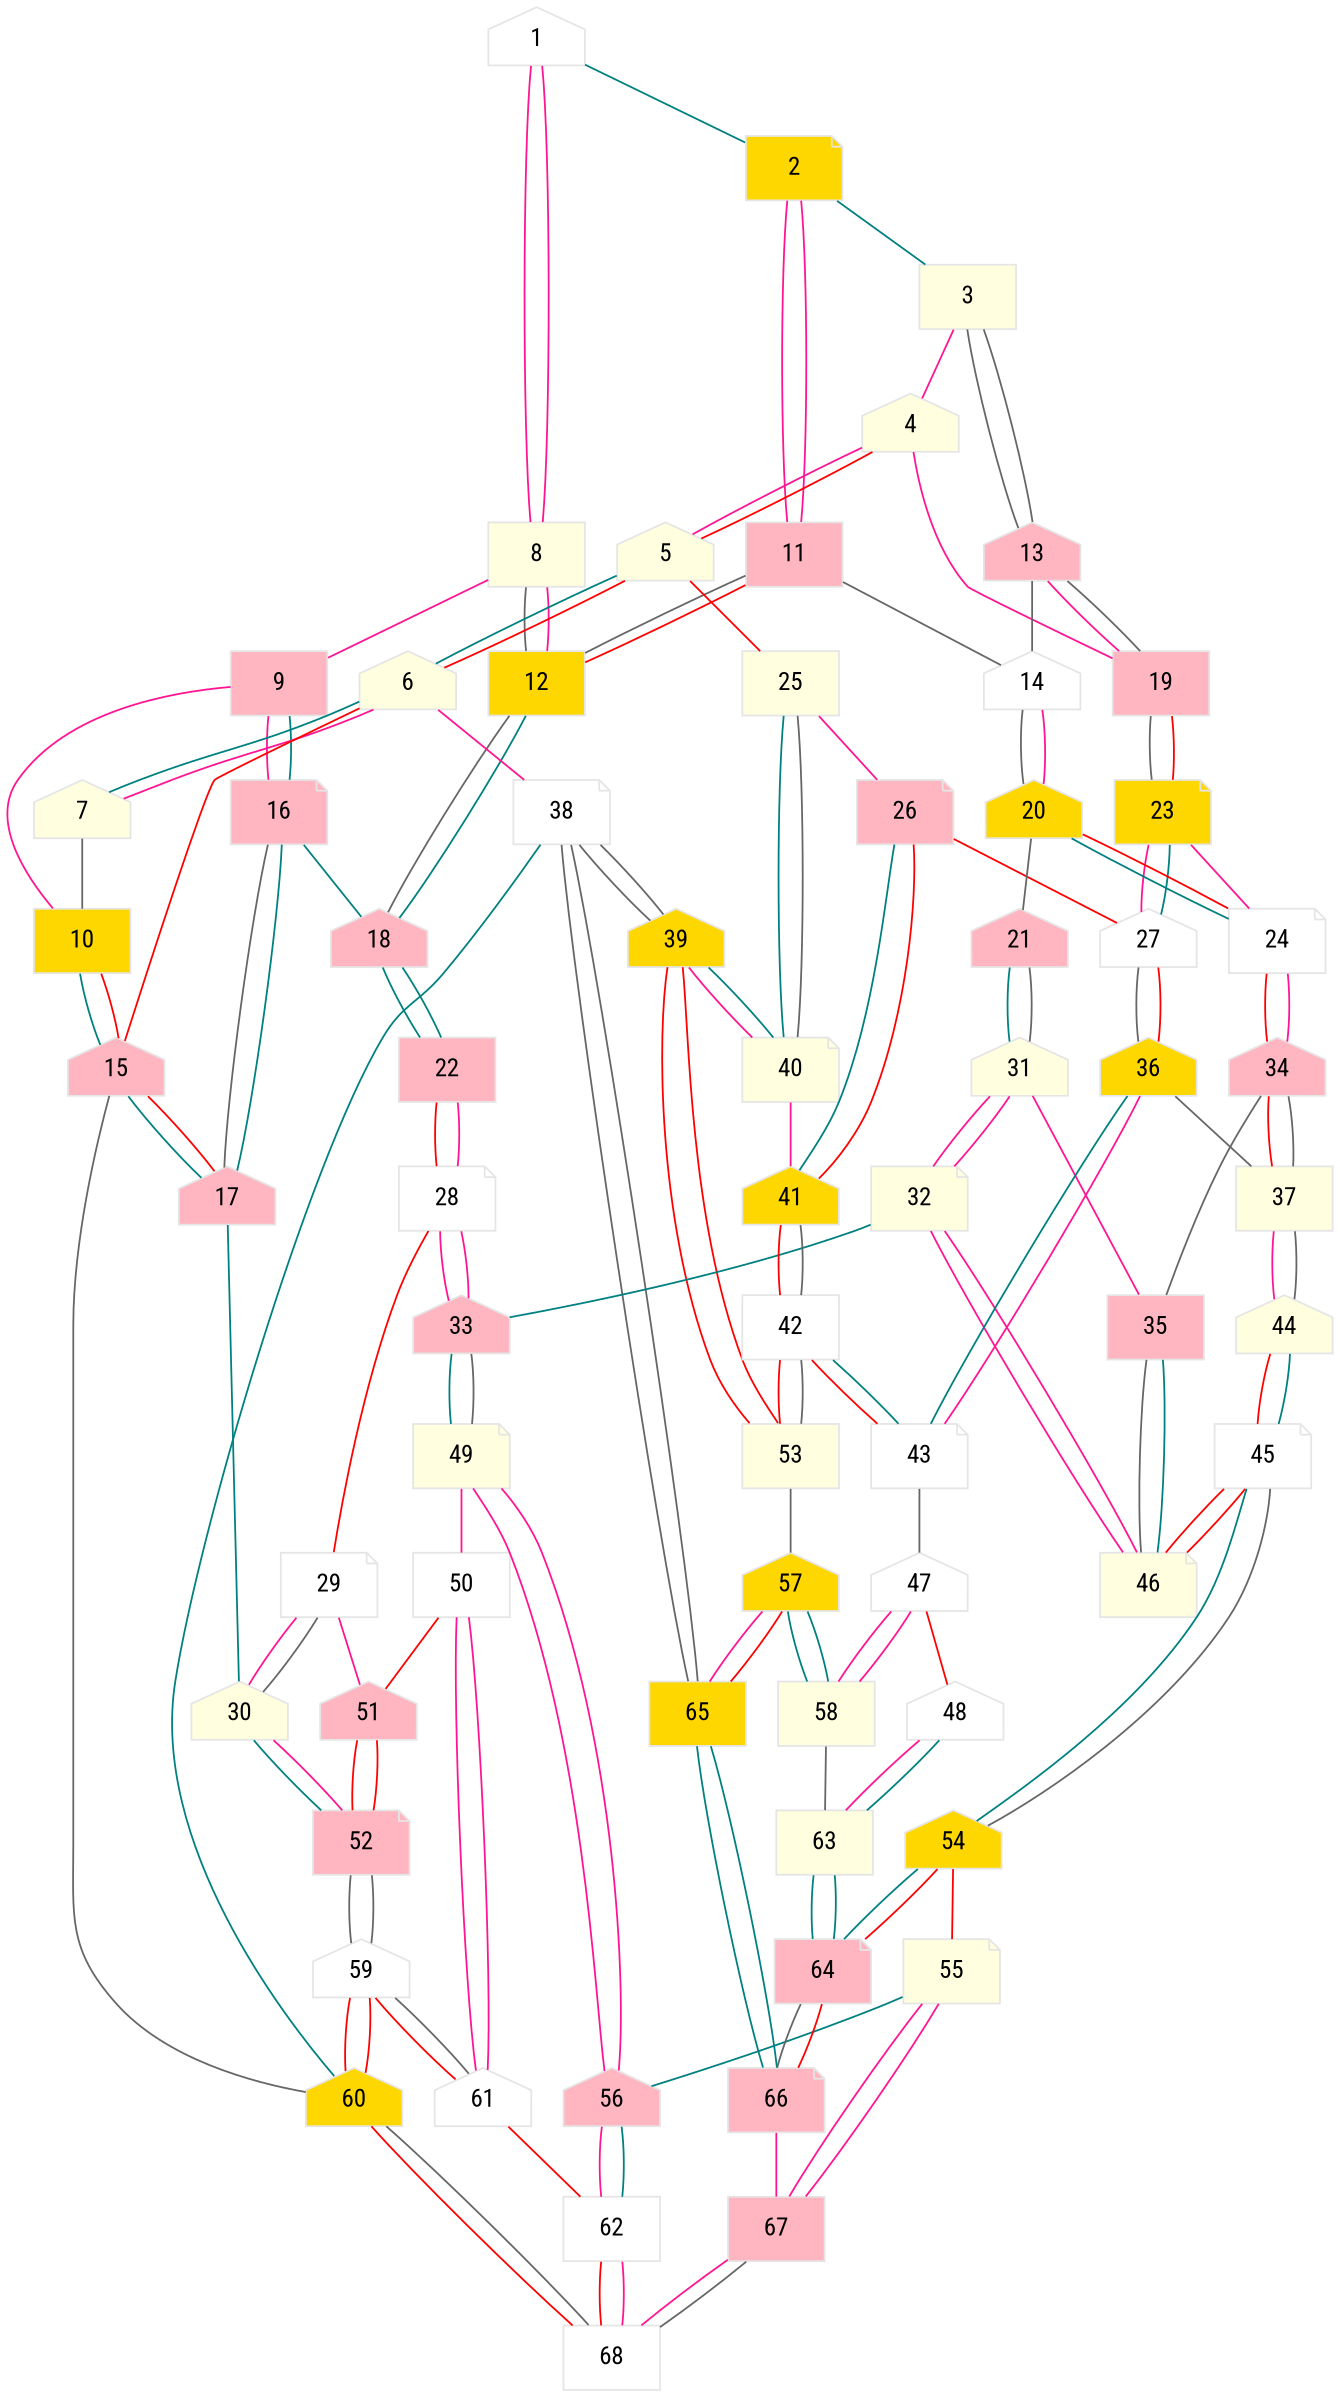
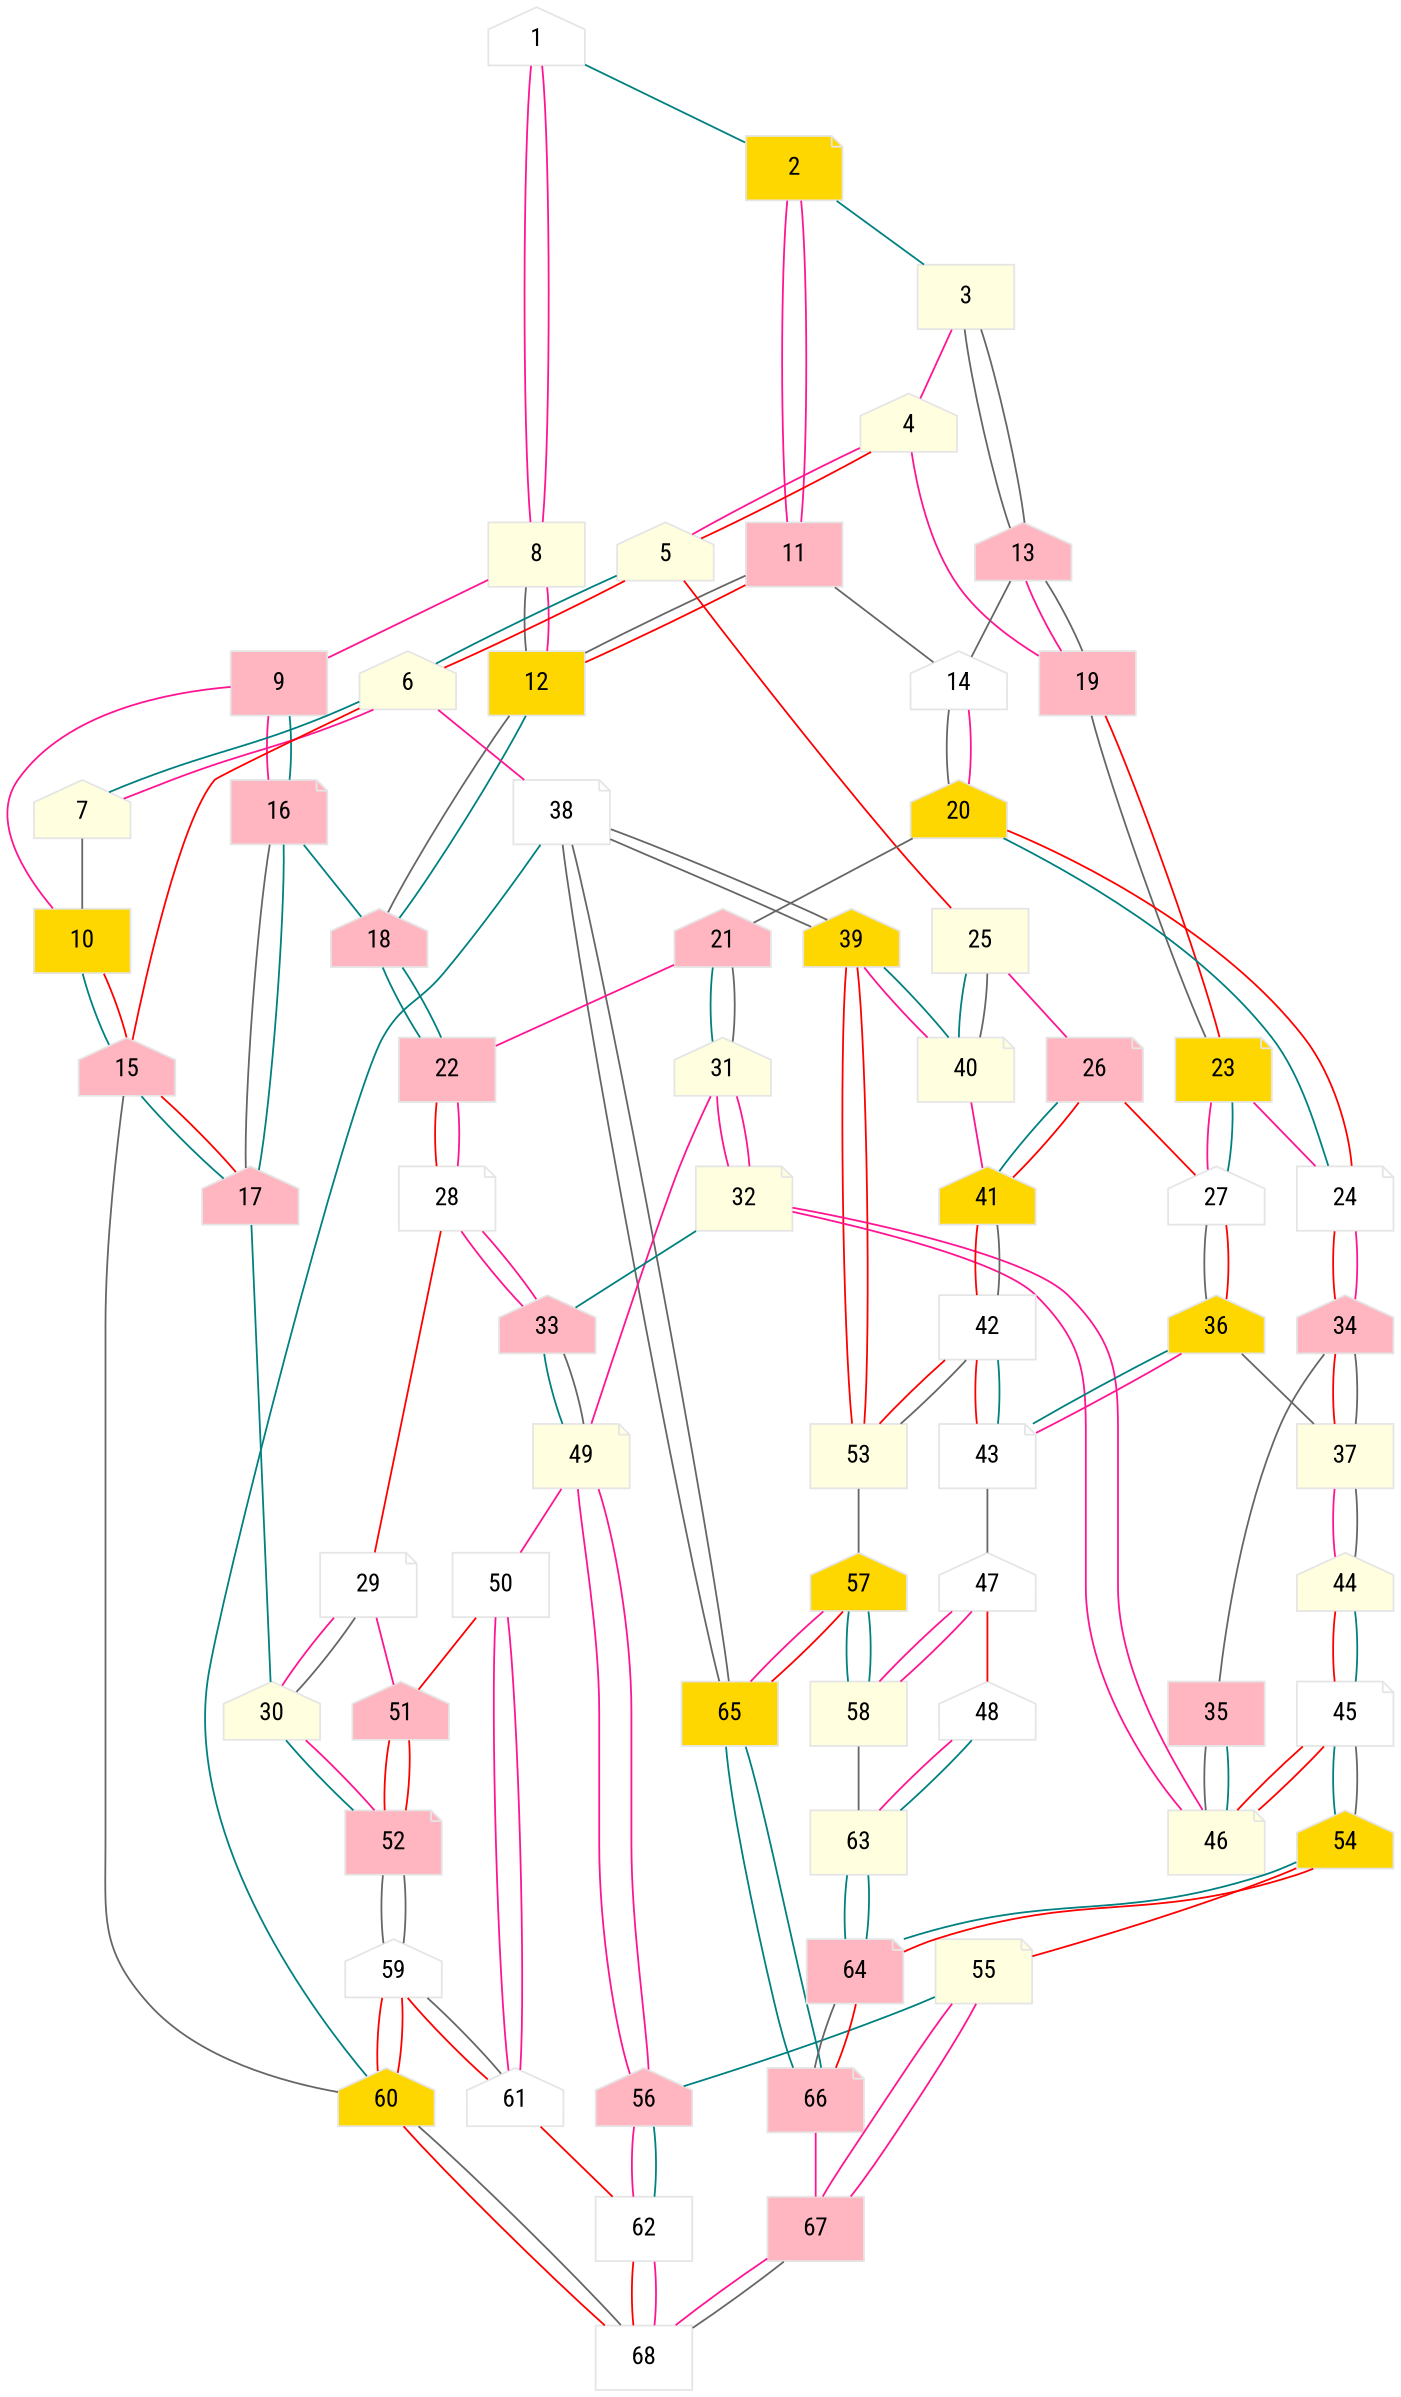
edge "21" -- "22": added
edge "31" -- "35": now "31" -- "49"
